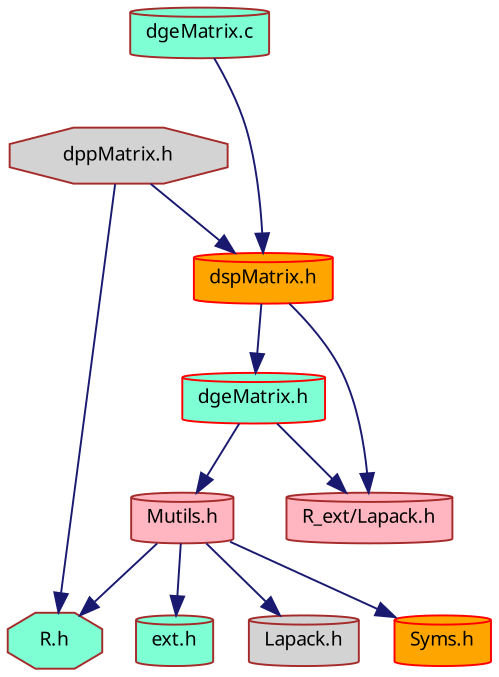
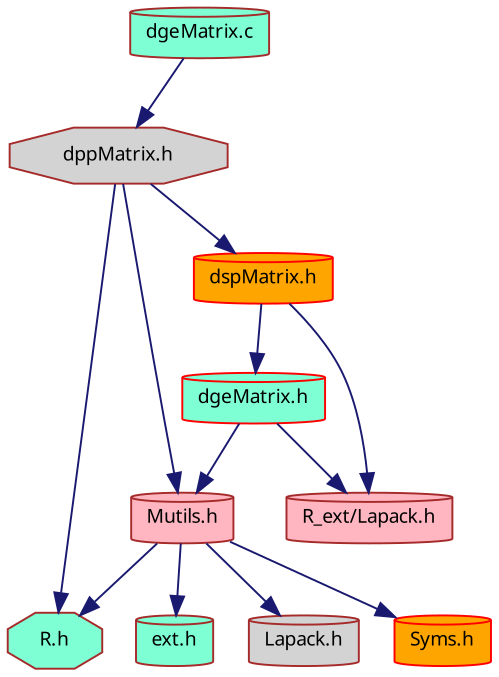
edge "dgeMatrix.c" -> "dspMatrix.h": now "dgeMatrix.c" -> "dppMatrix.h"
edge "dppMatrix.h" -> "Mutils.h": added
